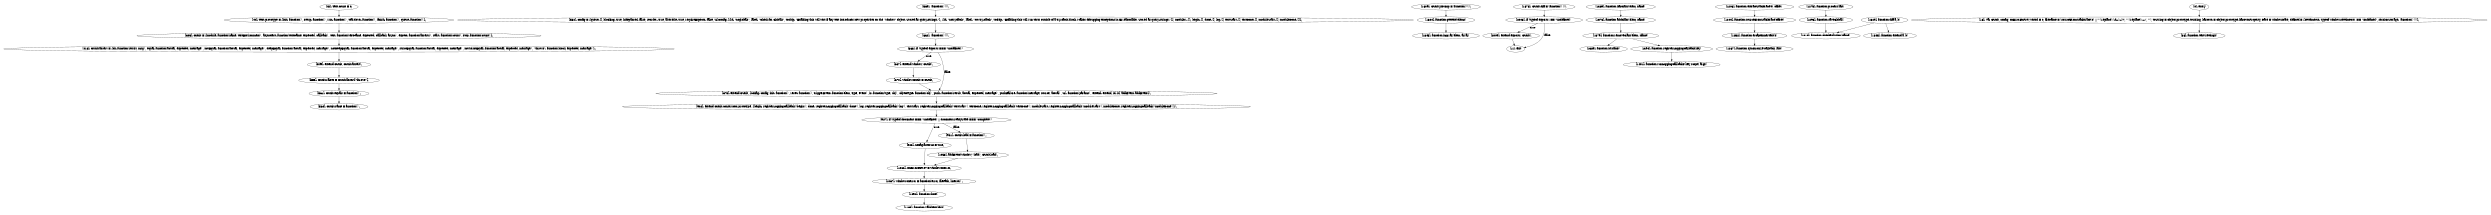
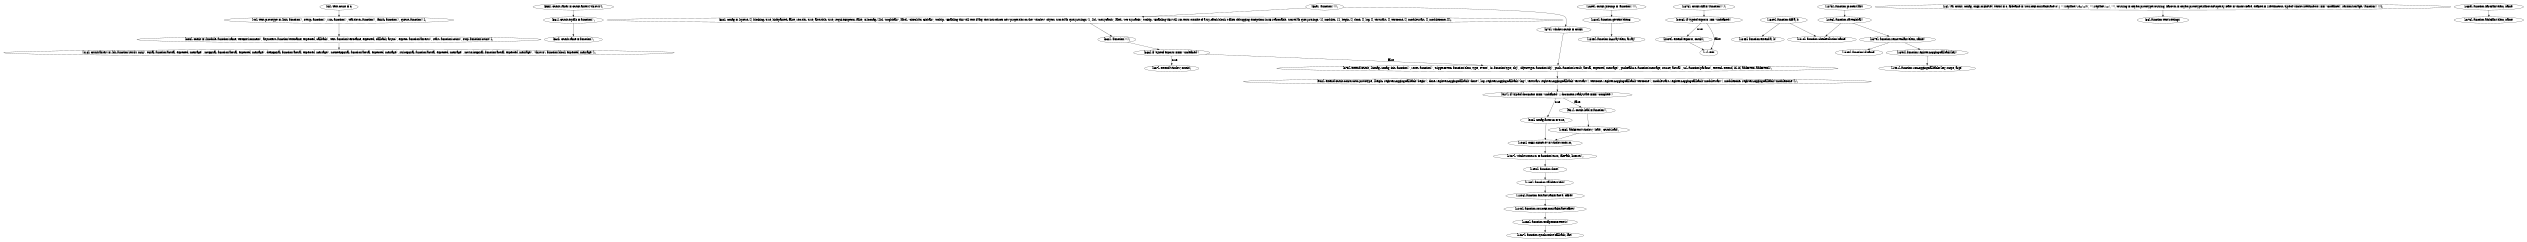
node "[0]: entry": removed
edge "[1373]: function addClass(elem, name)" -> "[1379]: function removeClass(elem, name)": now "[1296]: function saveGlobal()" -> "[1379]: function removeClass(elem, name)"
node "[549]: extend(QUnit, QUnit.assert);": removed
edge "[667]: extend(window, QUnit);" -> "[670]: window.QUnit = QUnit;": now "[569]: (function() ());" -> "[670]: window.QUnit = QUnit;"
edge "[1165]: function validTest(test)" -> "[1206]: function extractStacktrace(e, offset)": added
